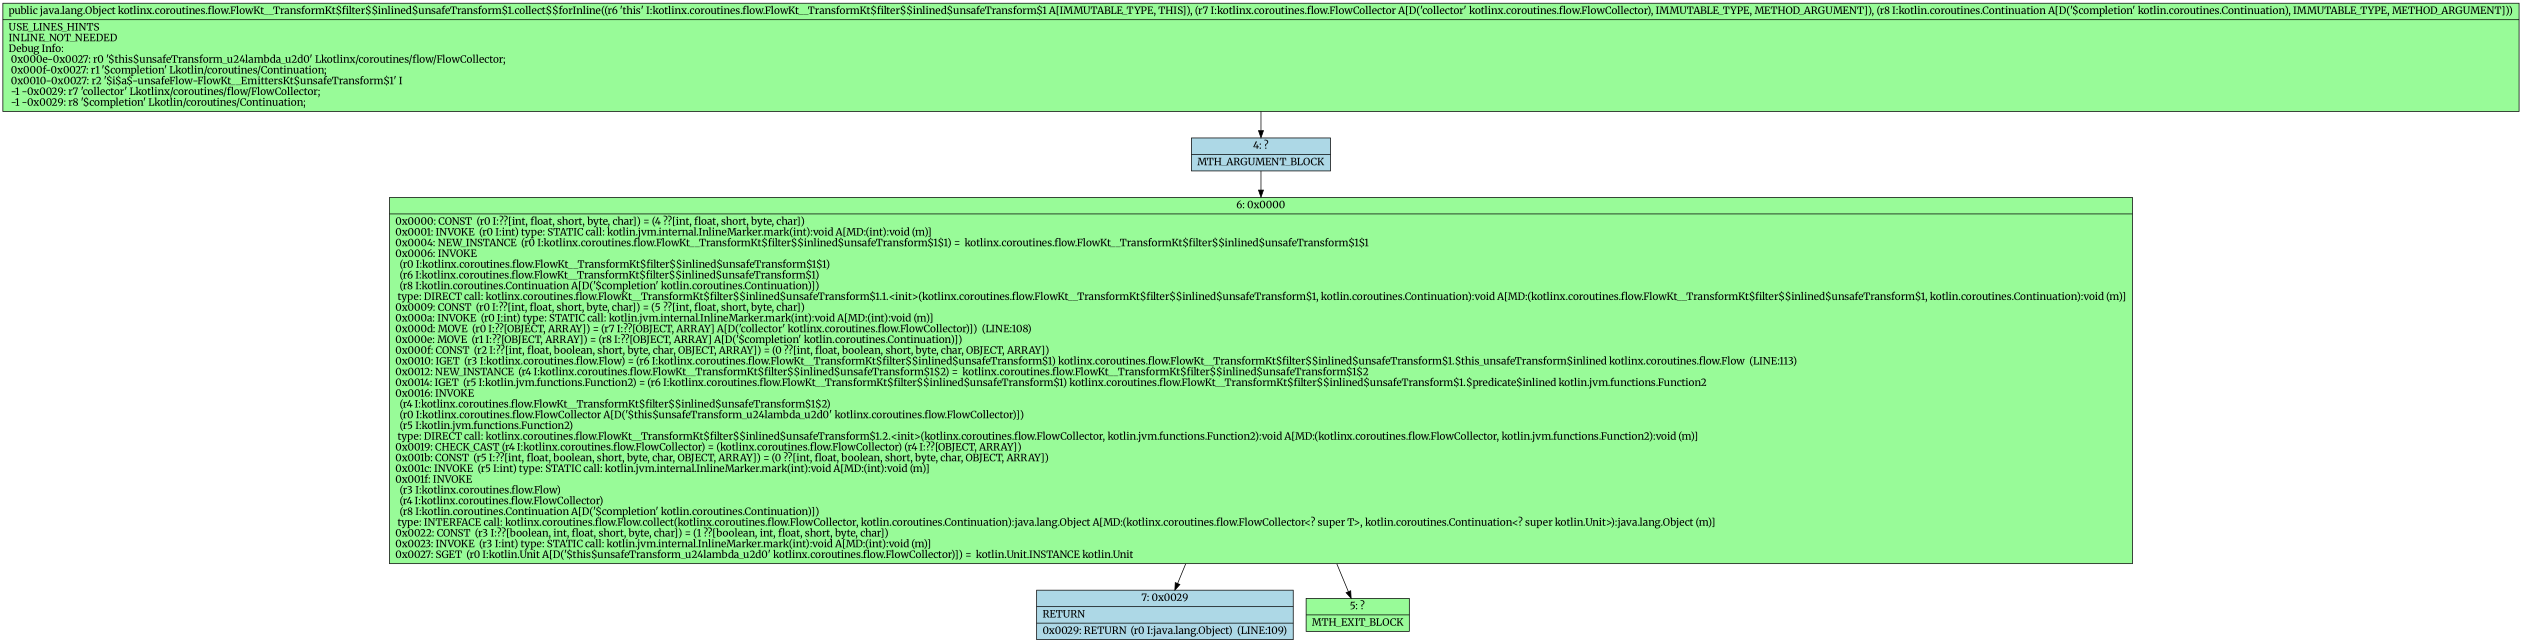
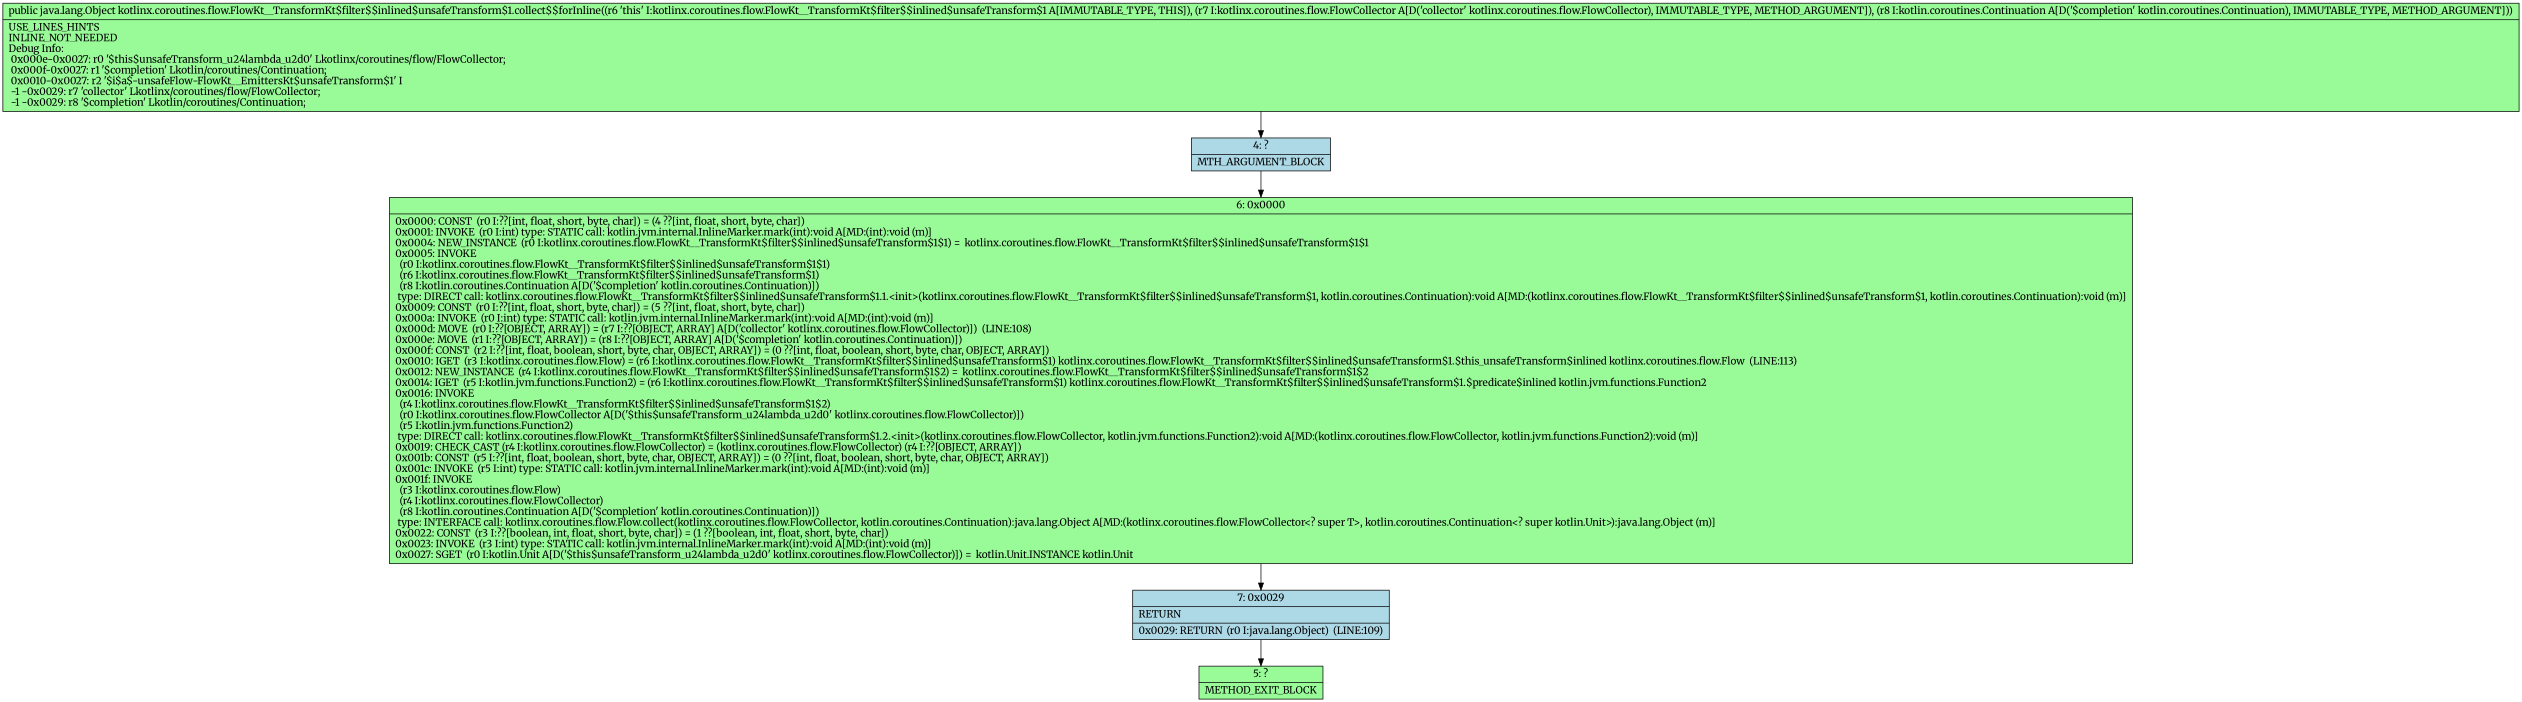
node "6: 0x0000": text "0x0006: INVOKE" -> "0x0005: INVOKE"
edge "6: 0x0000" -> "5: ?": now "7: 0x0029" -> "5: ?"
node "5: ?": text "MTH_EXIT_BLOCK" -> "METHOD_EXIT_BLOCK"
